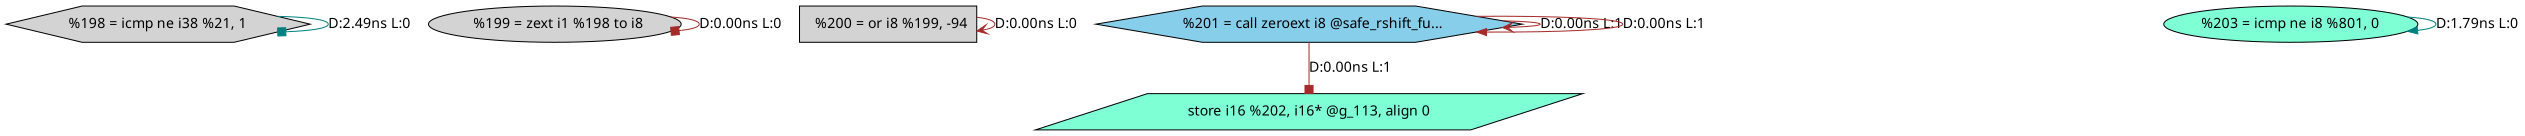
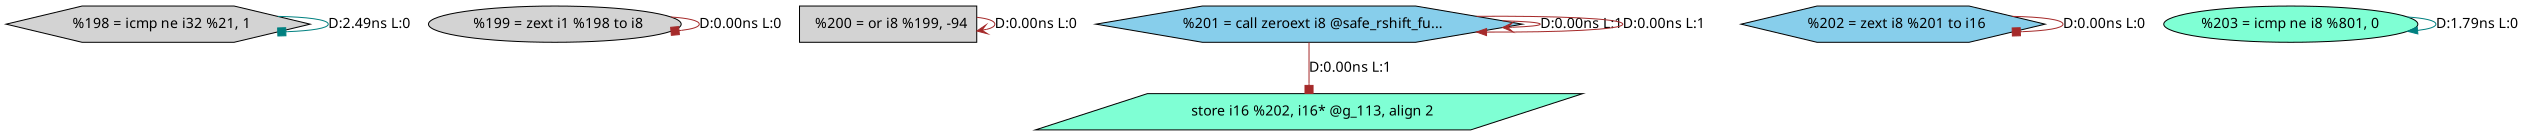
node "%198 = icmp ne i38 %21, 1": label "%198 = icmp ne i38 %21, 1" -> "%198 = icmp ne i32 %21, 1"
node "%202 = zext i8 %201 to i16": added
node "store i16 %202, i16* @g_113, align 0": label "store i16 %202, i16* @g_113, align 0" -> "store i16 %202, i16* @g_113, align 2"
